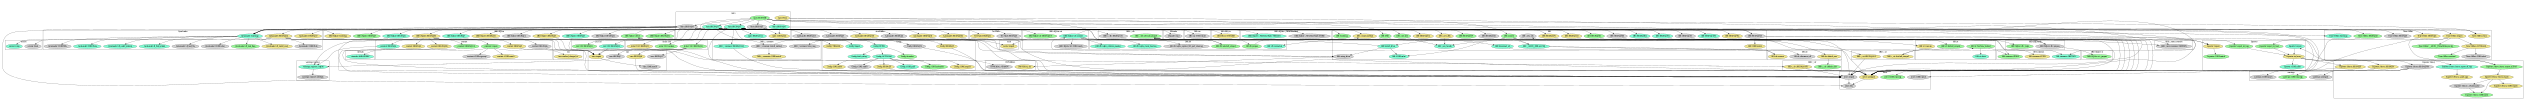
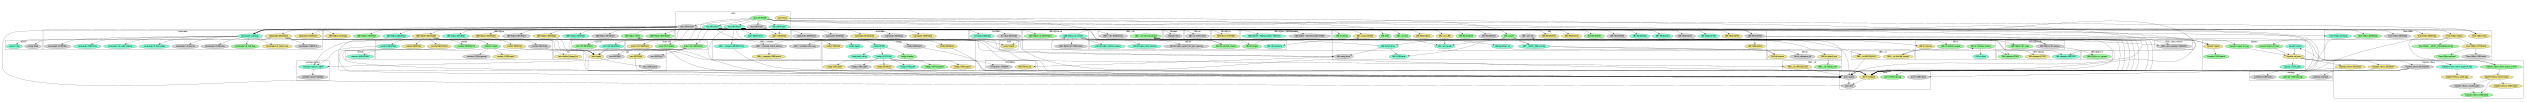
node "AutoLoader::BEGIN@186": removed
node "Tie::Hash::BEGIN@6": fillcolor khaki -> aquamarine
